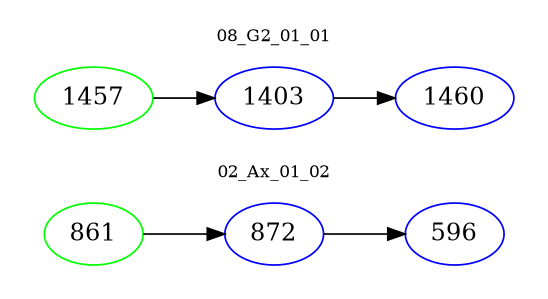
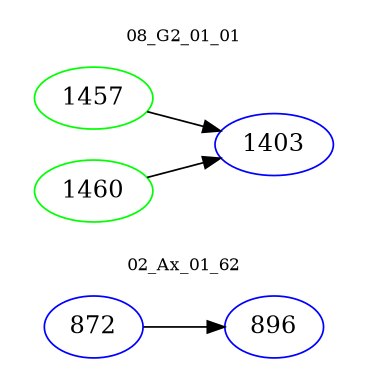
edge "1403" -> "1460": reversed
node "1460": color blue -> green
cluster "02_Ax_01_02": label "02_Ax_01_02" -> "02_Ax_01_62"
node "861": removed
node "596": label "596" -> "896"
